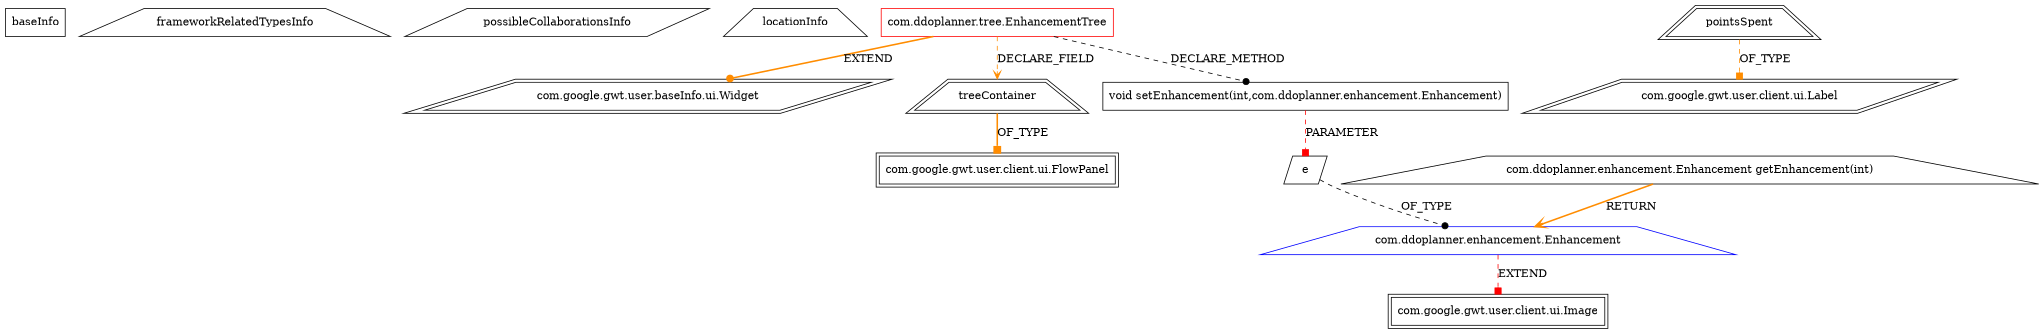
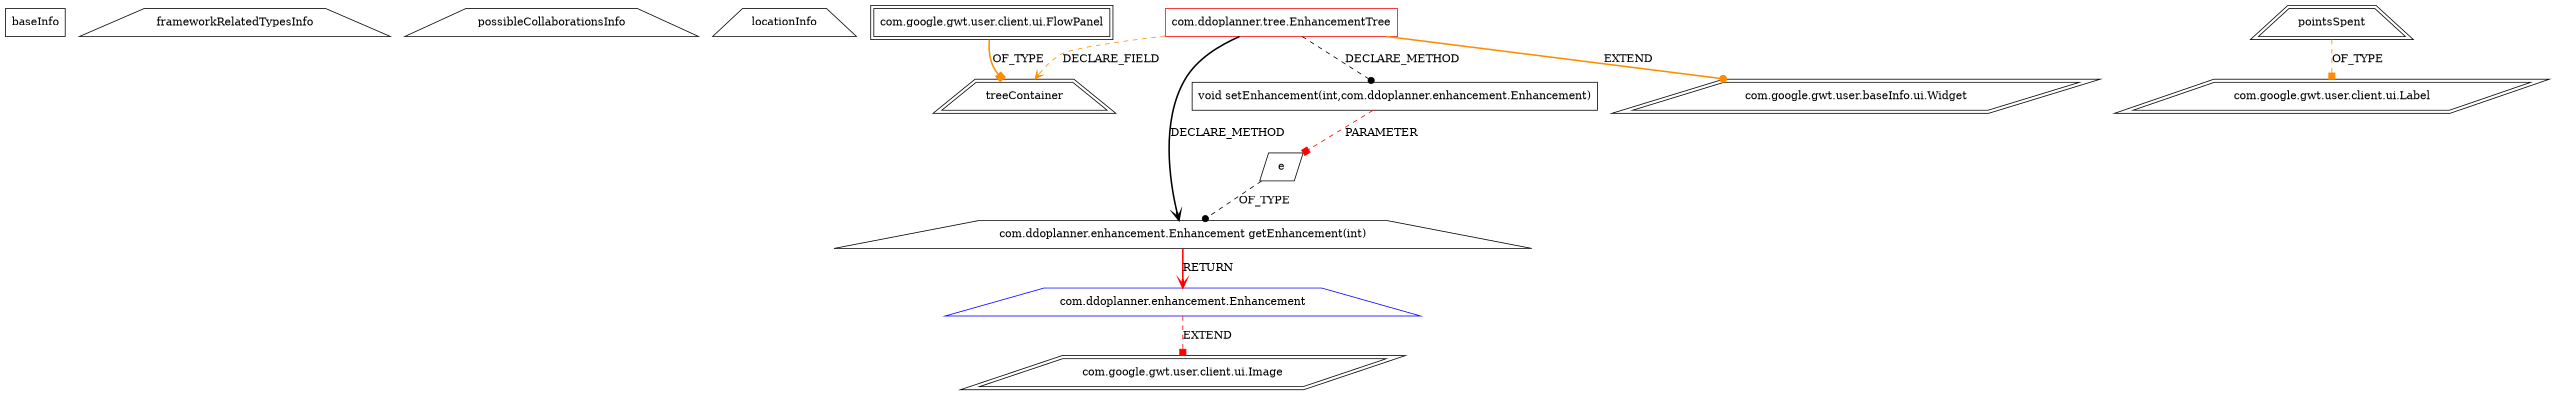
node "possibleCollaborationsInfo": shape parallelogram -> trapezium
edge "com.ddoplanner.tree.EnhancementTree" -> "com.ddoplanner.enhancement.Enhancement getEnhancement(int)": added, label "DECLARE_METHOD"
edge "treeContainer" -> "com.google.gwt.user.client.ui.FlowPanel": reversed
edge "com.ddoplanner.enhancement.Enhancement getEnhancement(int)" -> "com.ddoplanner.enhancement.Enhancement": color darkorange -> red
edge "e" -> "com.ddoplanner.enhancement.Enhancement": now "e" -> "com.ddoplanner.enhancement.Enhancement getEnhancement(int)"
node "com.google.gwt.user.client.ui.Image": shape box -> parallelogram
